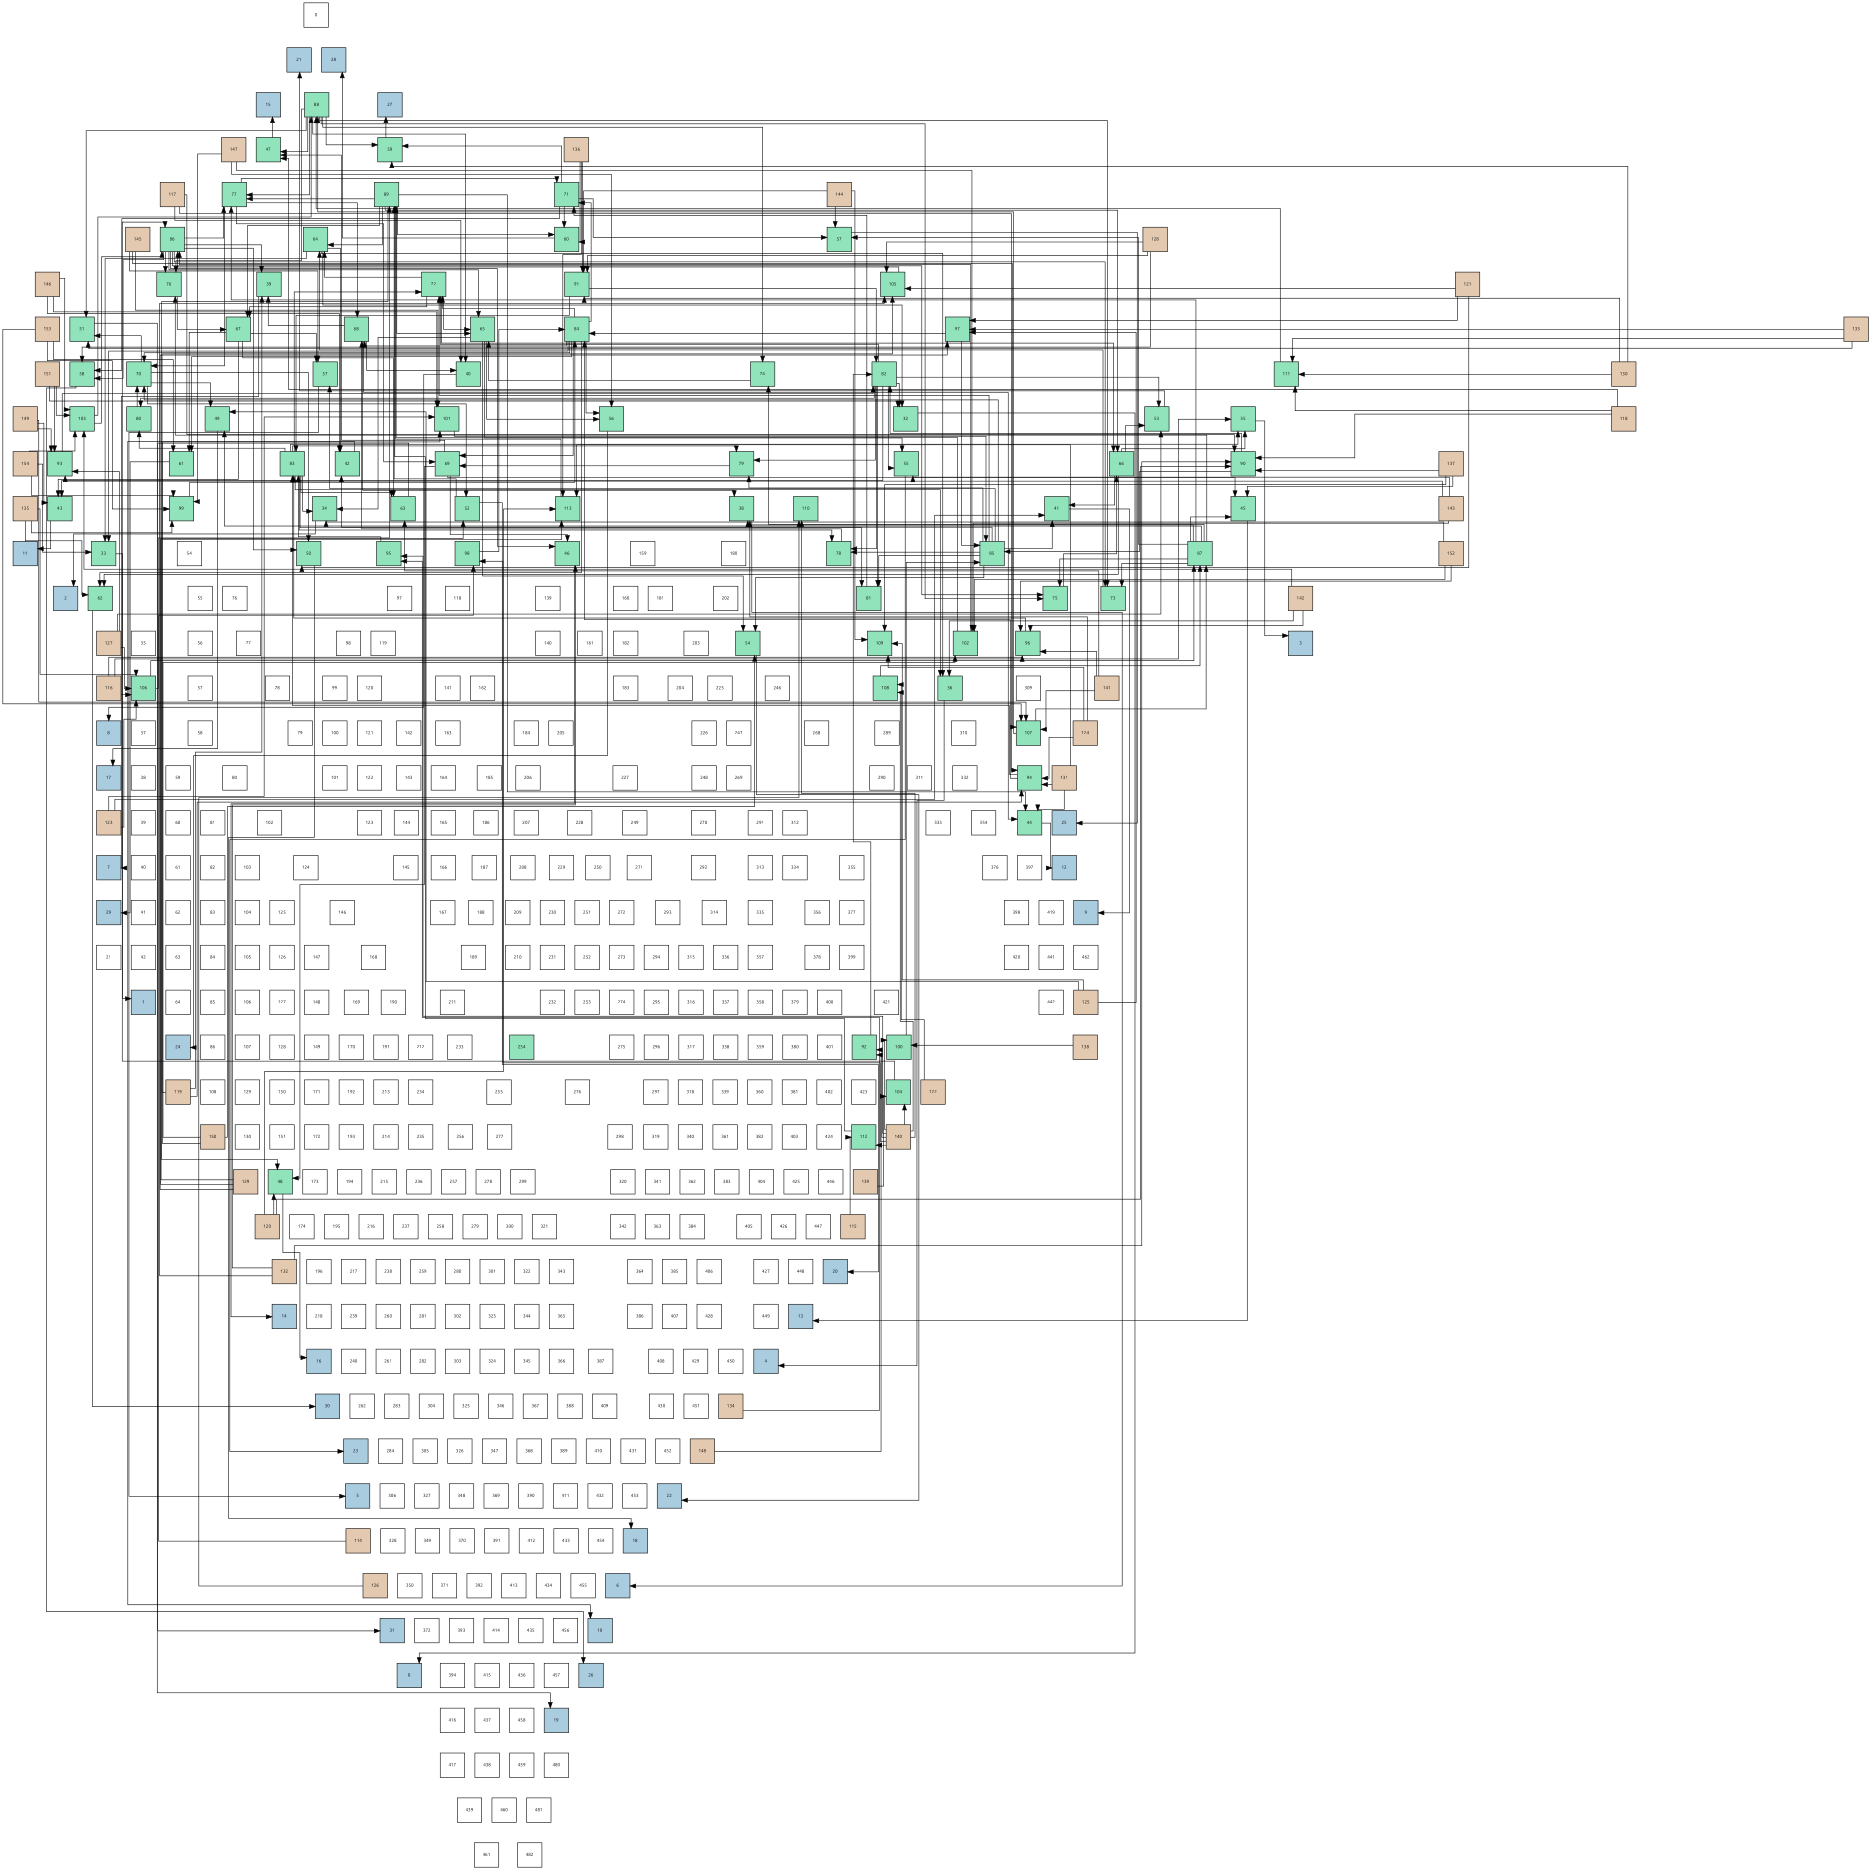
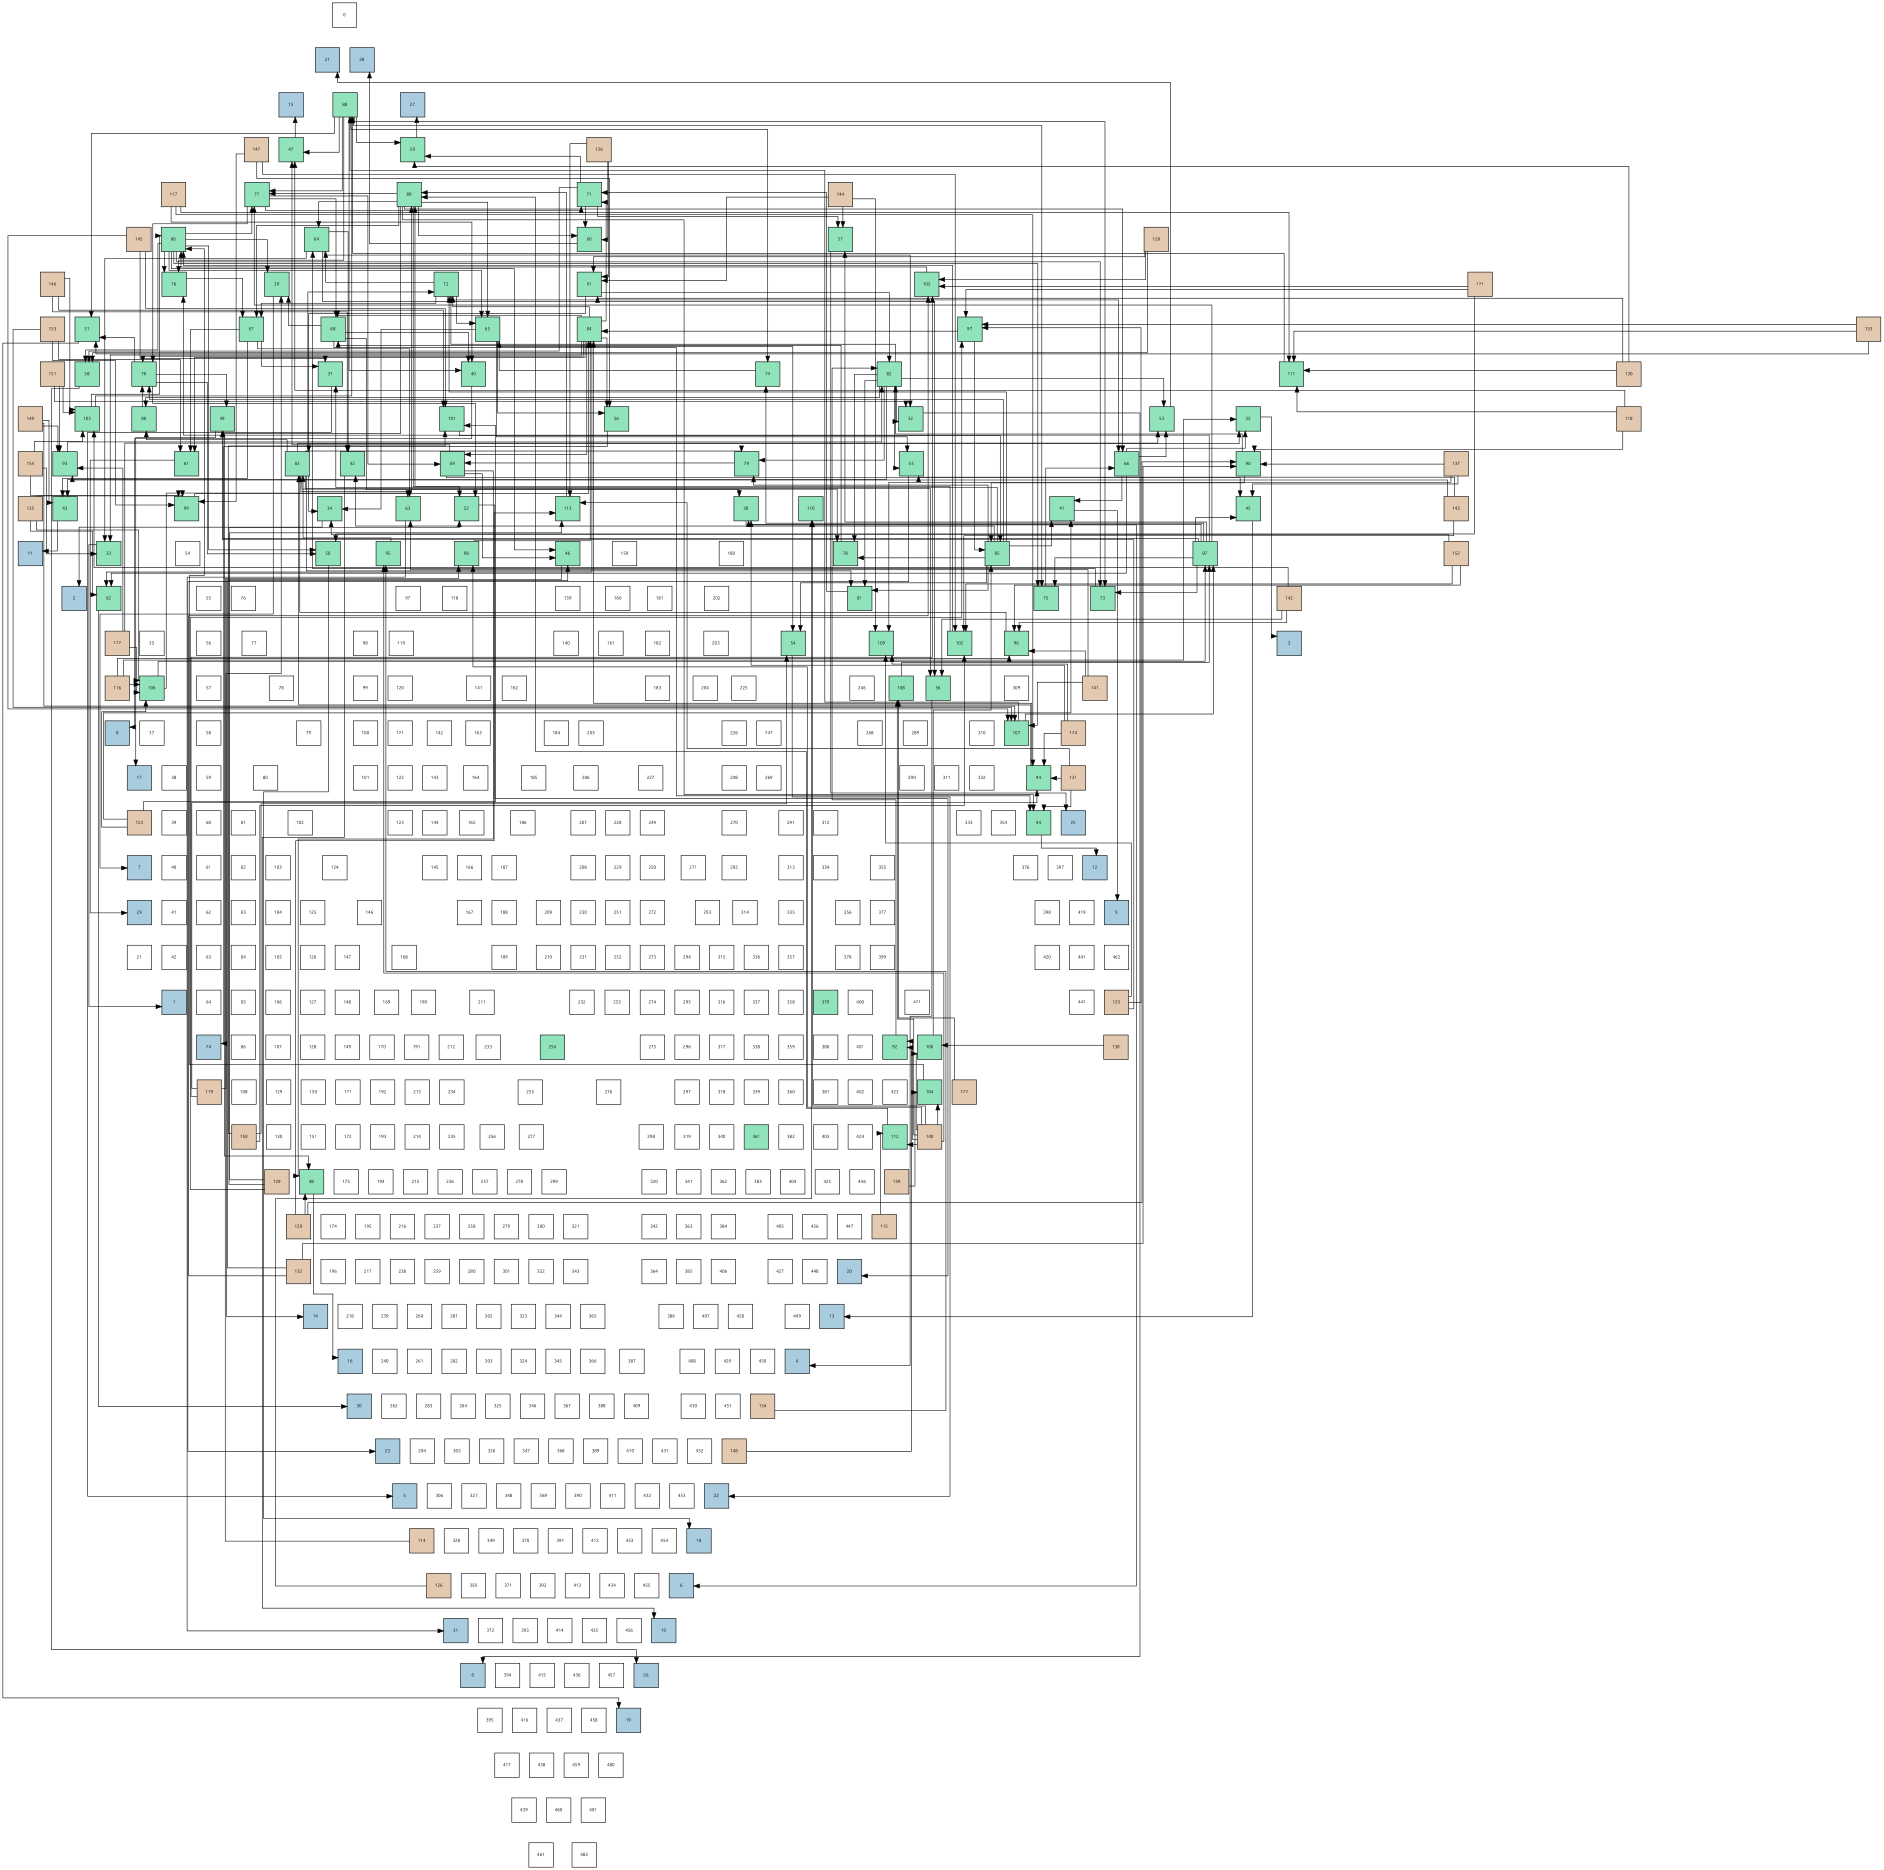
edge "52" -> "89": reversed
edge "117" -> "90": now "117" -> "111"
node "379": fillcolor #ffffff -> #91e3bb
node "361": fillcolor #ffffff -> #91e3bb
node "395": added
